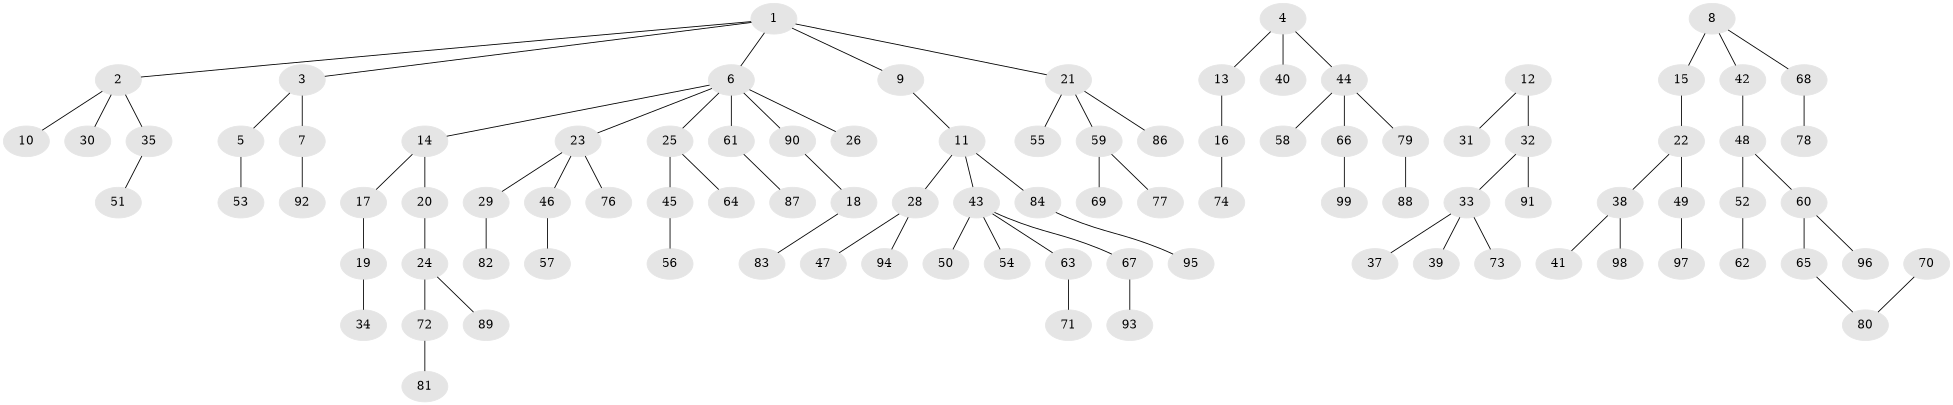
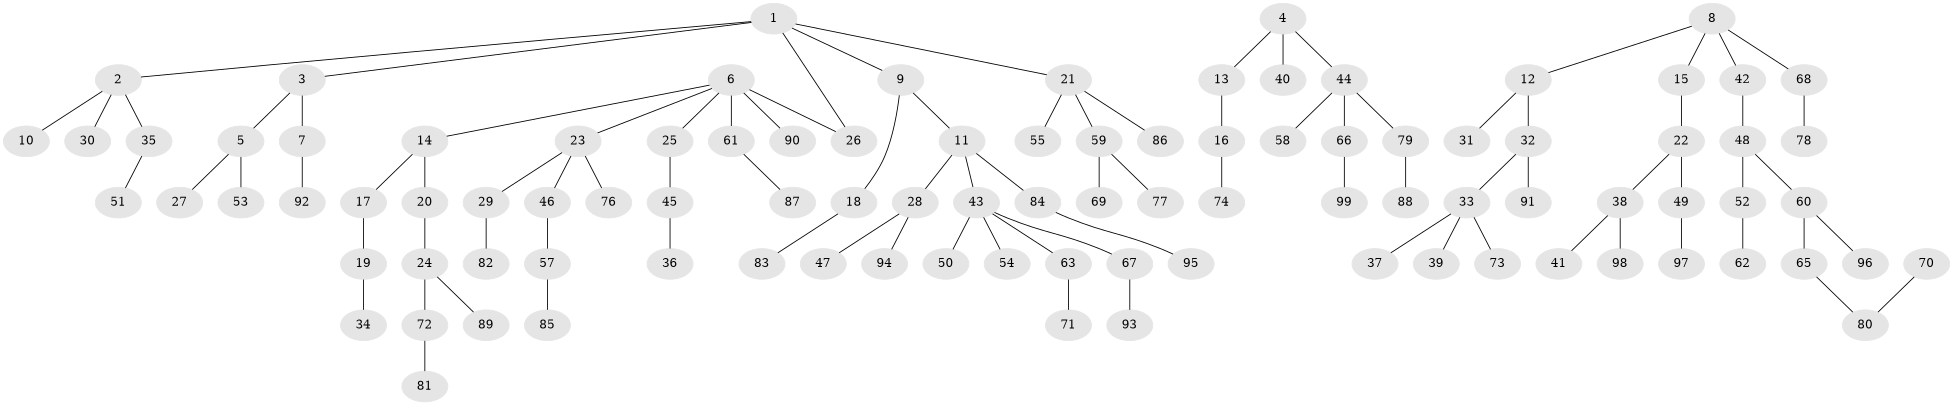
edge "1" -- "6": now "1" -- "26"
edge "8" -- "12": added
edge "90" -- "18": now "9" -- "18"
node "27": added
node "64": removed
node "56": label "56" -> "36"
node "85": added
